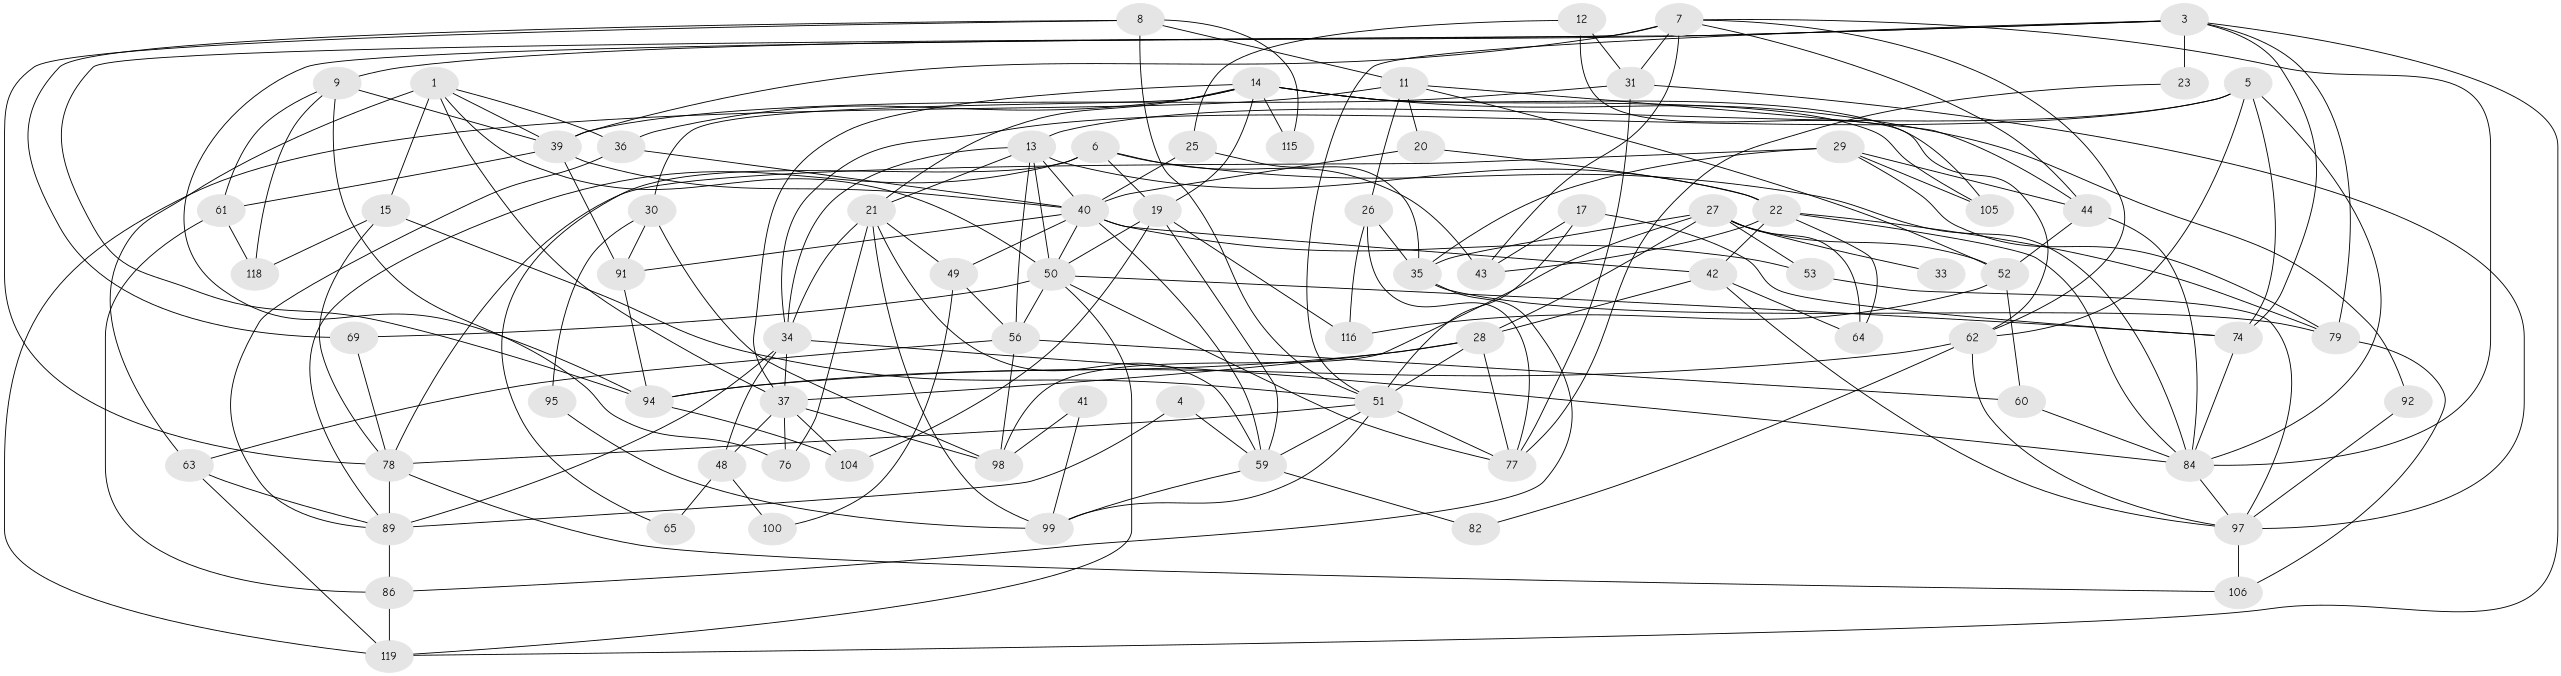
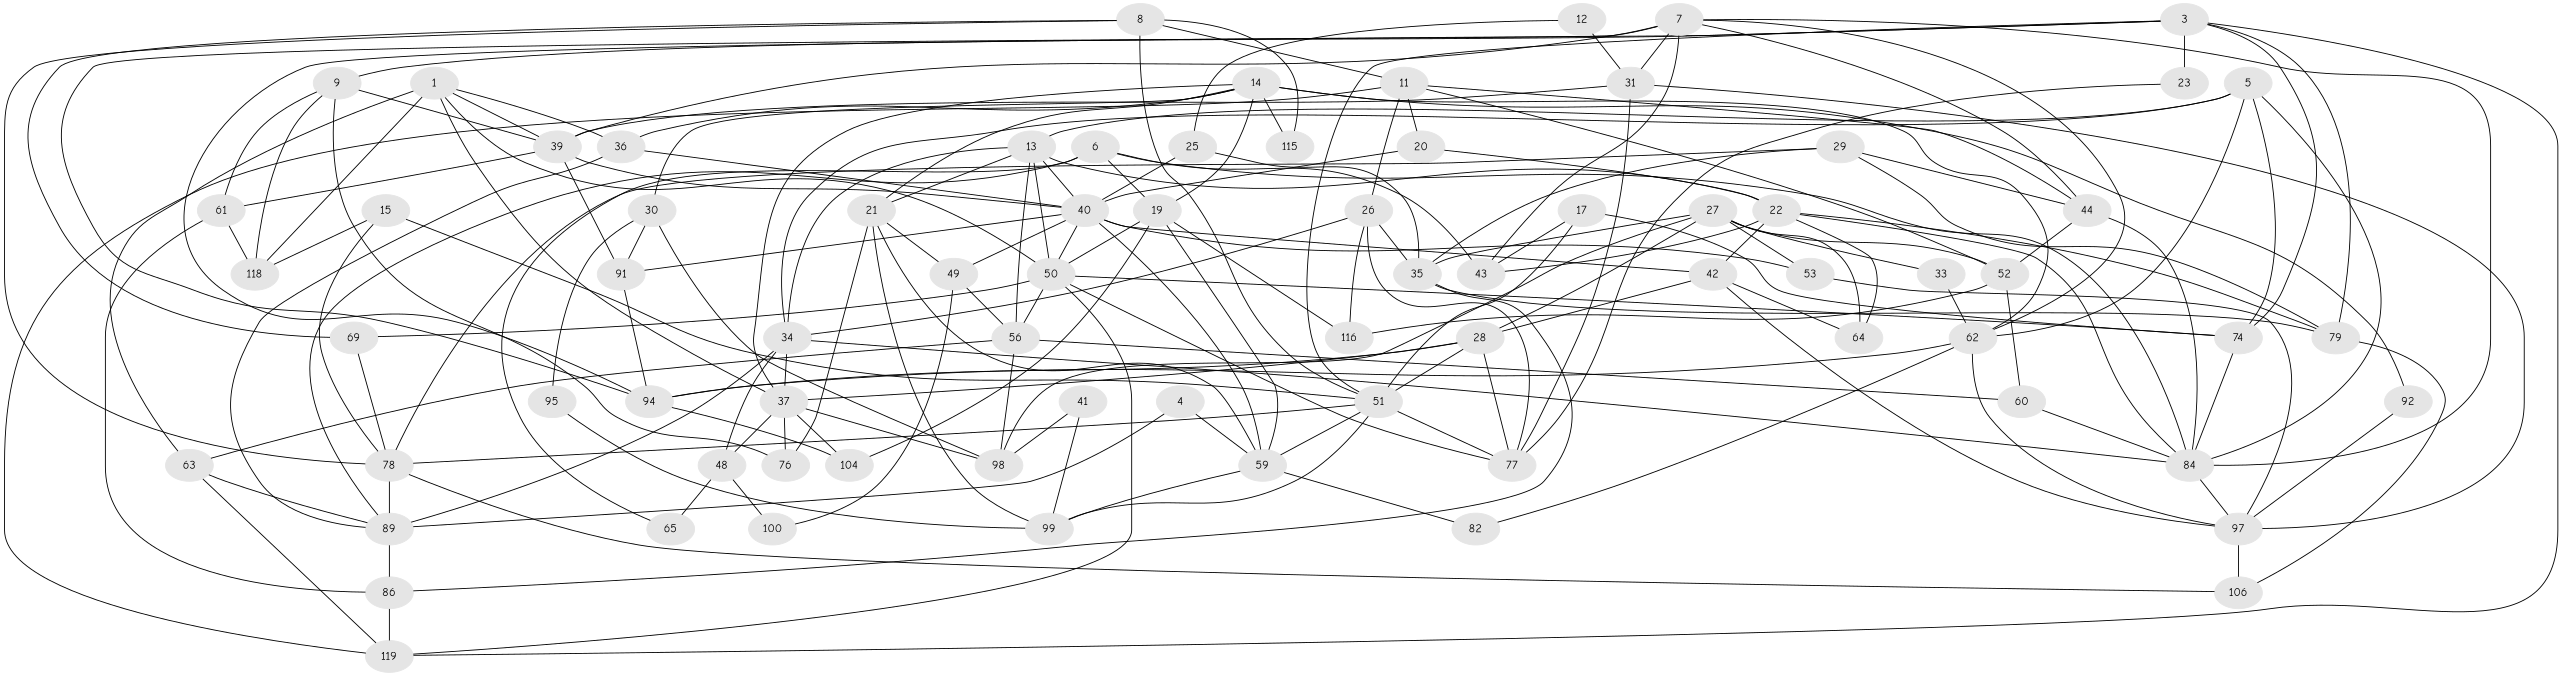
edge "1" -- "15": now "1" -- "118"
node "105": removed
edge "21" -- "34": now "26" -- "34"
edge "33" -- "62": added
